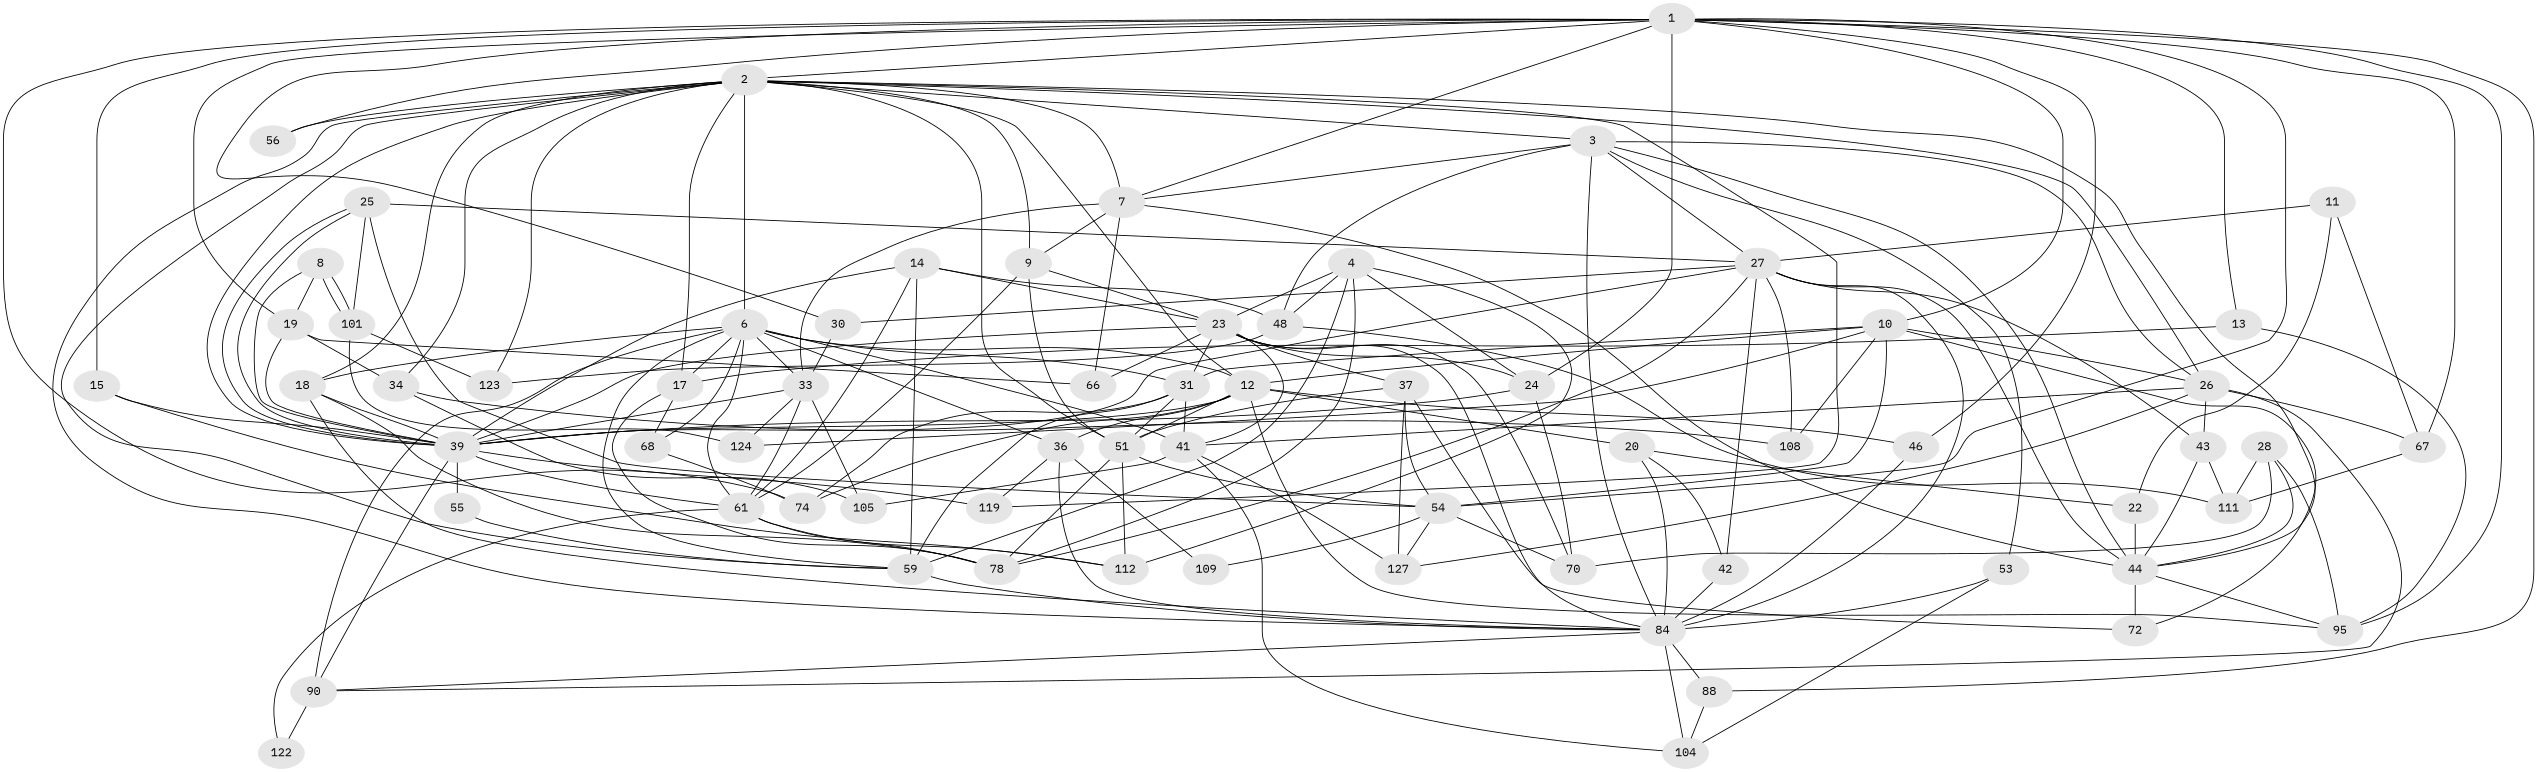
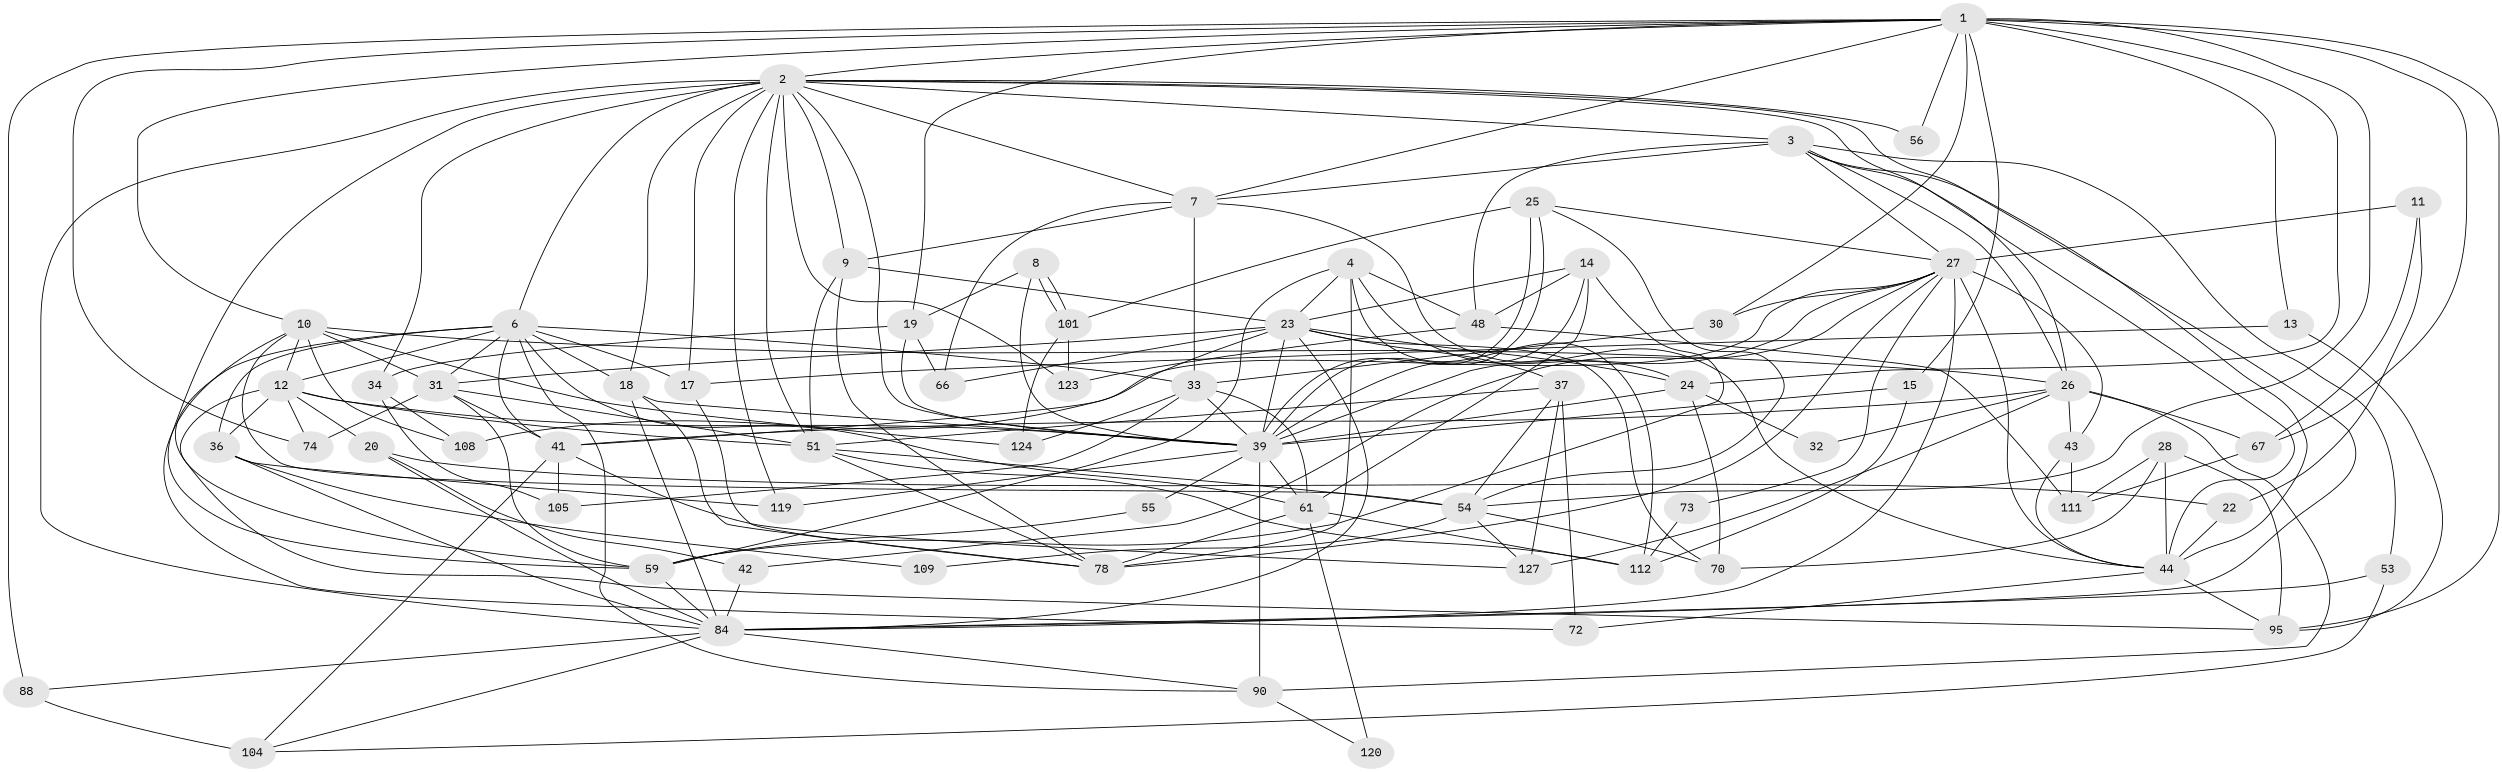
edge "2" -- "12": removed
edge "9" -- "61": now "9" -- "78"
node "68": removed
node "32": added
node "46": removed
node "73": added
node "122": label "122" -> "120"
